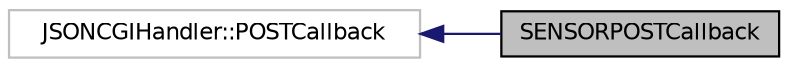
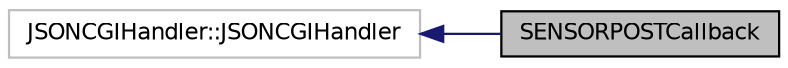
node "JSONCGIHandler::POSTCallback": label "JSONCGIHandler::POSTCallback" -> "JSONCGIHandler::JSONCGIHandler"
